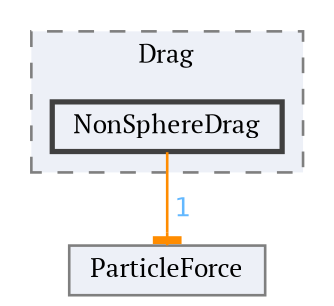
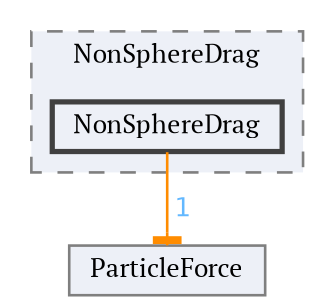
cluster "Drag": label "Drag" -> "NonSphereDrag"
